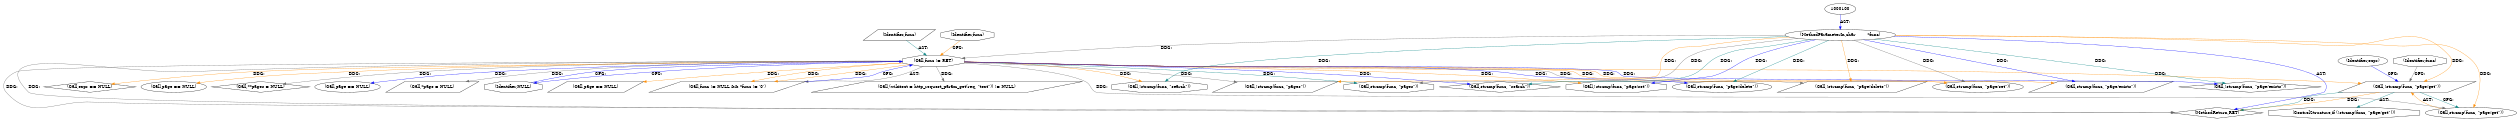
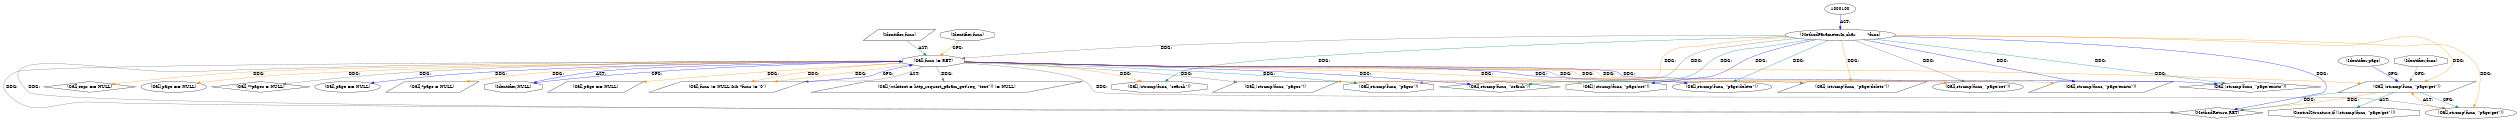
node "(Identifier,expr)": label "(Identifier,expr)" -> "(Identifier,page)"
edge "(Call,func != RET)" -> "(Call,*page = NULL)": color gray40 -> darkorange
edge "(Identifier,NULL)" -> "(Call,func != RET)": label "CFG: " -> "AST: "
edge "(MethodParameterIn,char         *func)" -> "(MethodReturn,RET)": label "AST: " -> "DDG: "
